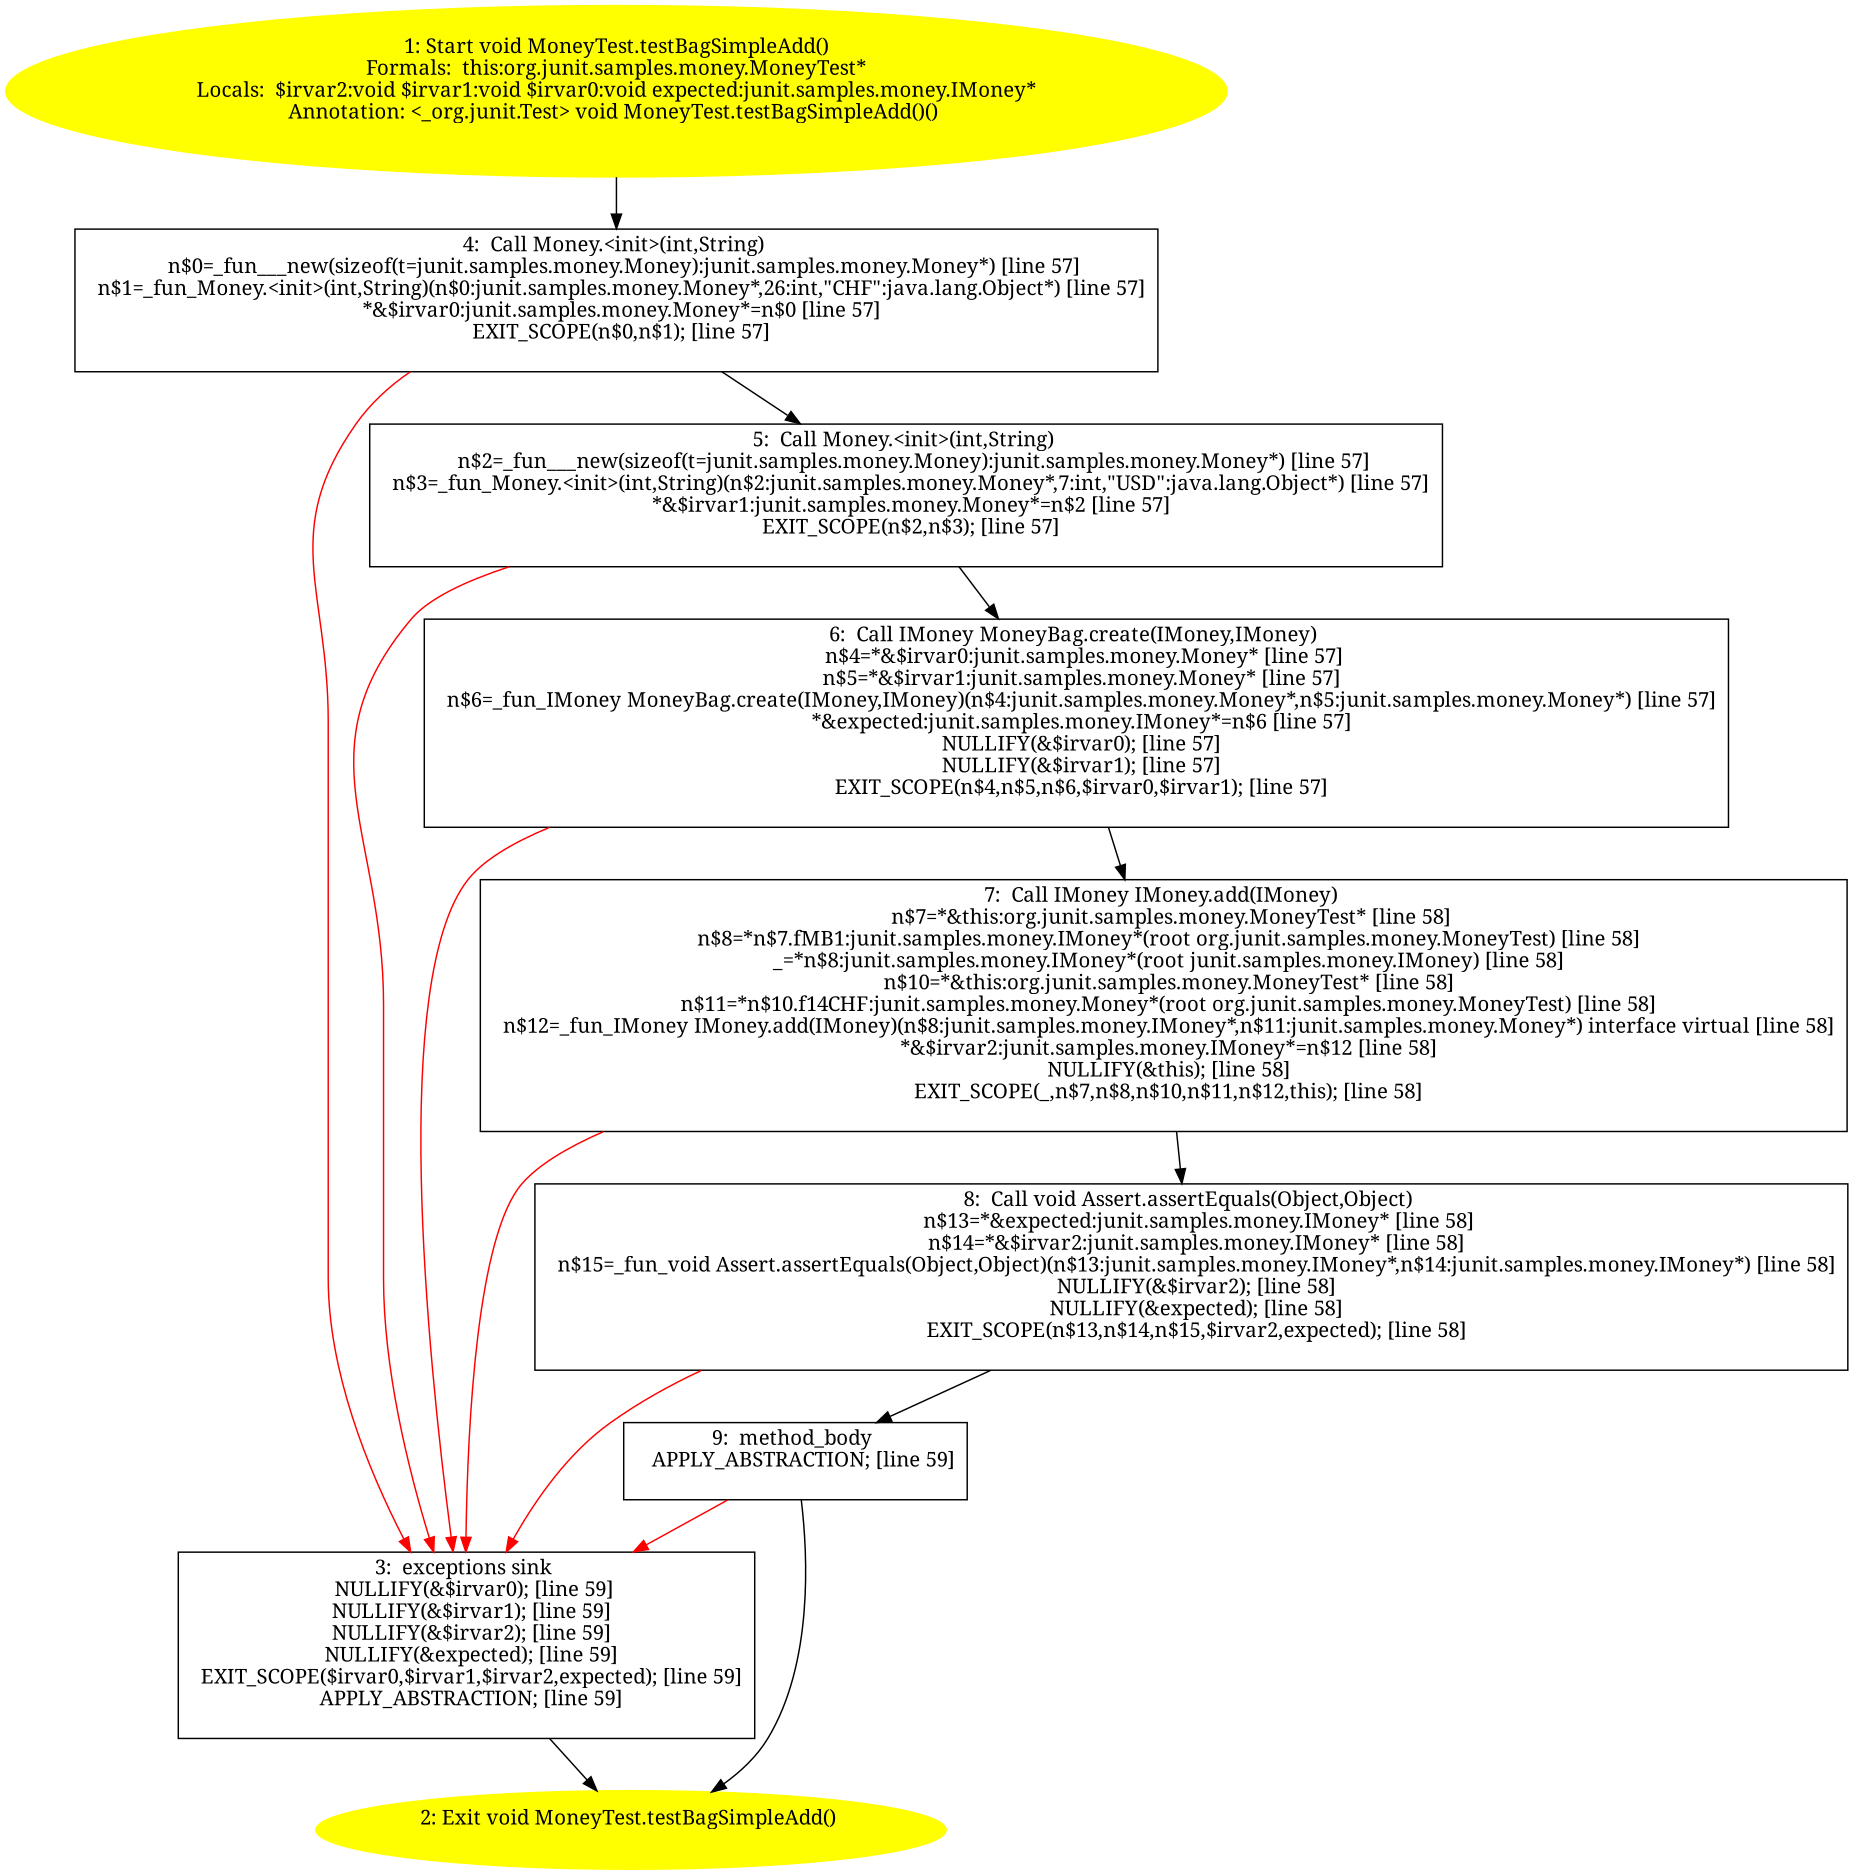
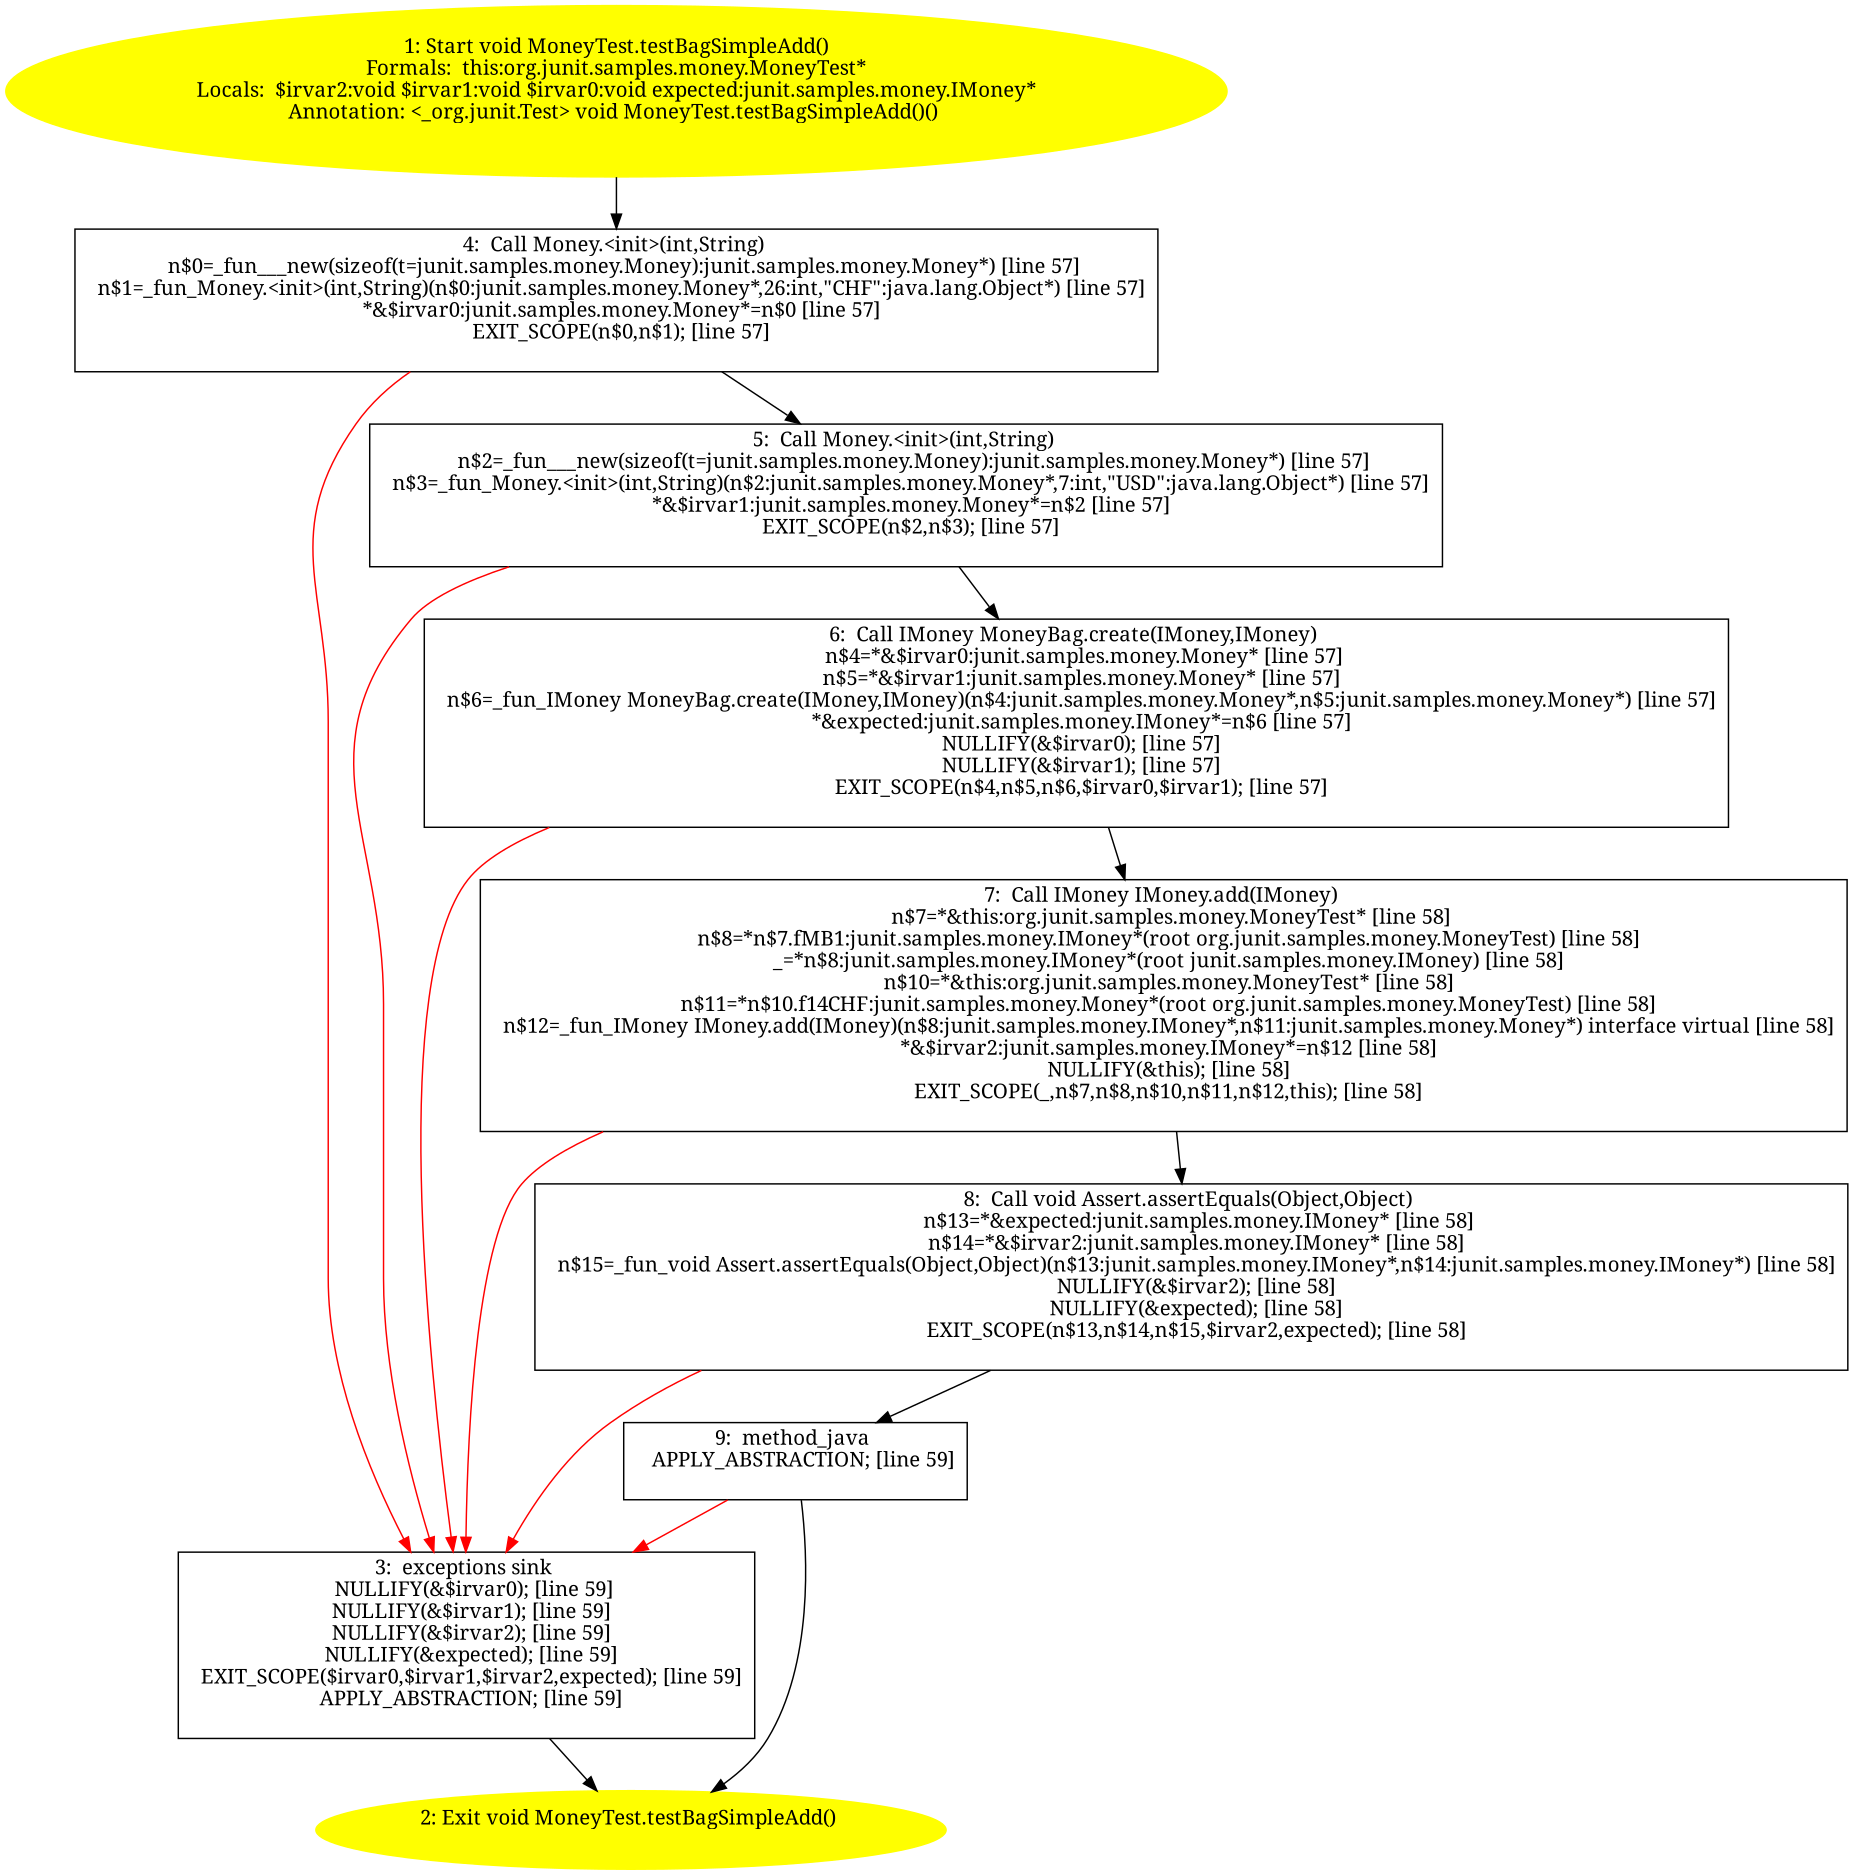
node "9:  method_body APPLY_ABSTRACTION; [line 59]": label "9:  method_body APPLY_ABSTRACTION; [line 59]" -> "9:  method_java APPLY_ABSTRACTION; [line 59]"
